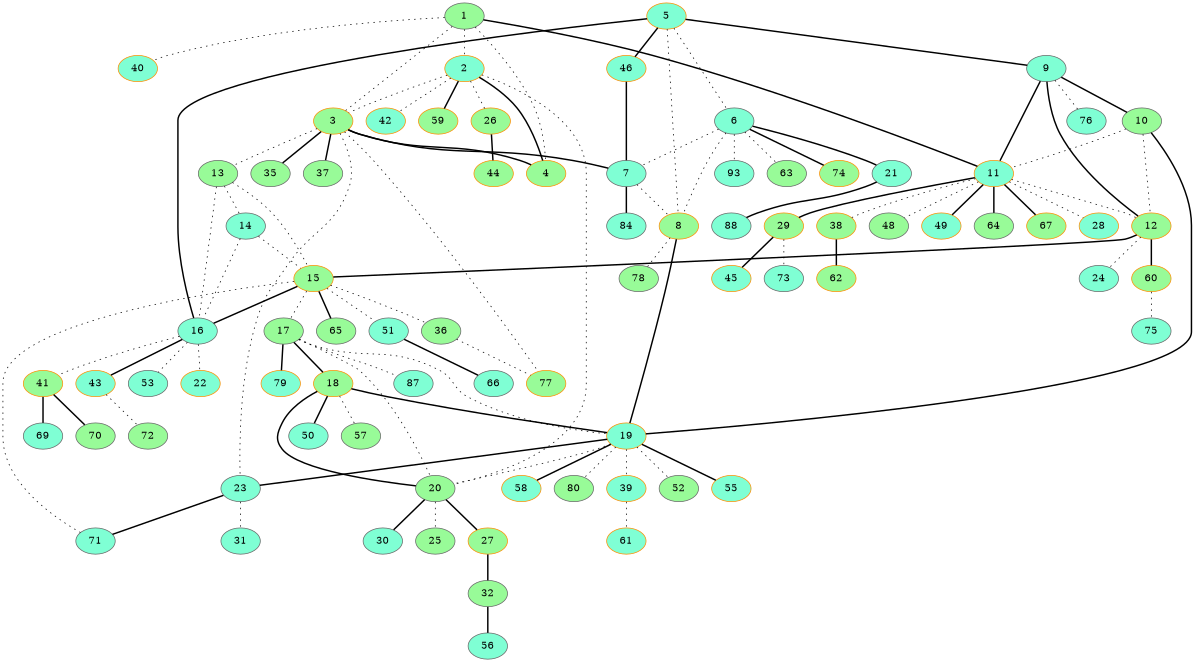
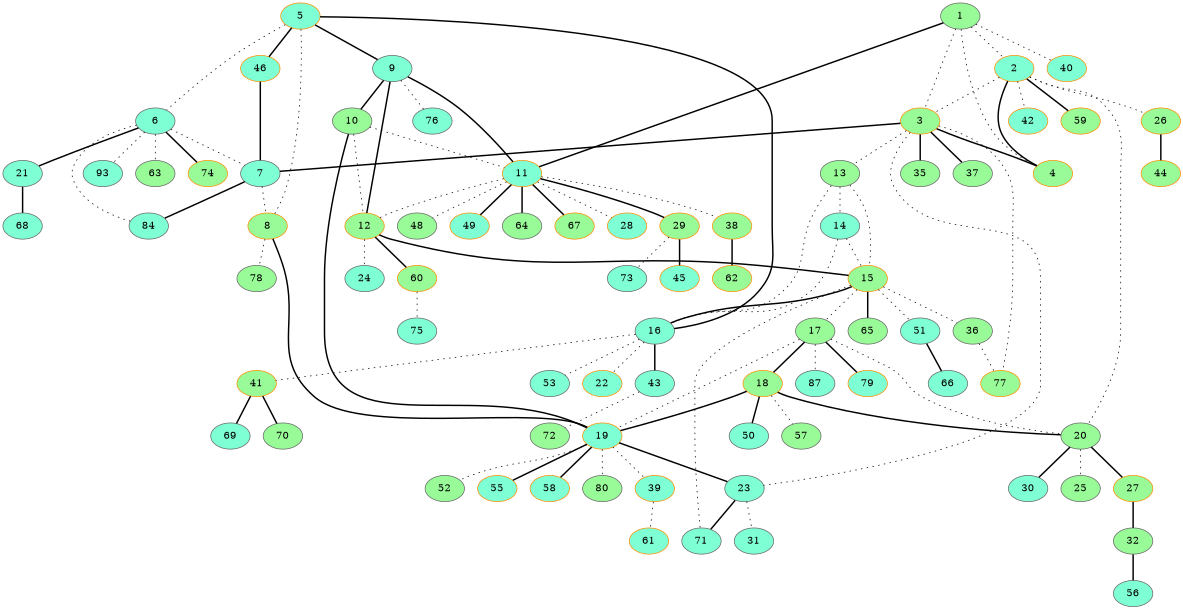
edge "6" -- "8": now "6" -- "84"
node "88": label "88" -> "68"
node "43": color darkorange -> gray40
edge "19" -- "20": removed
